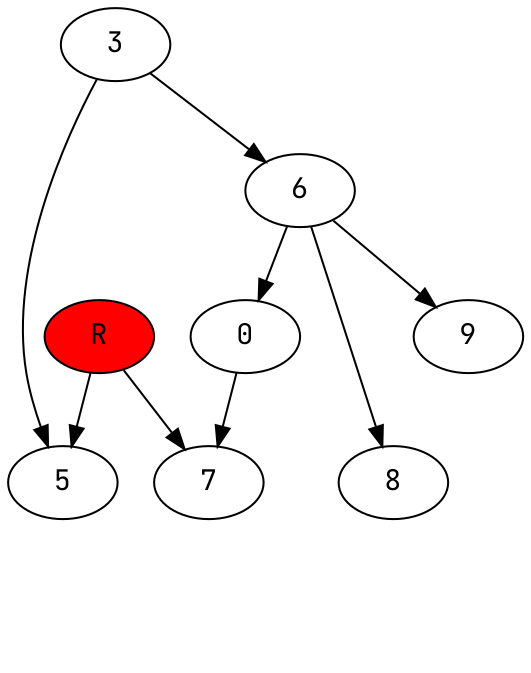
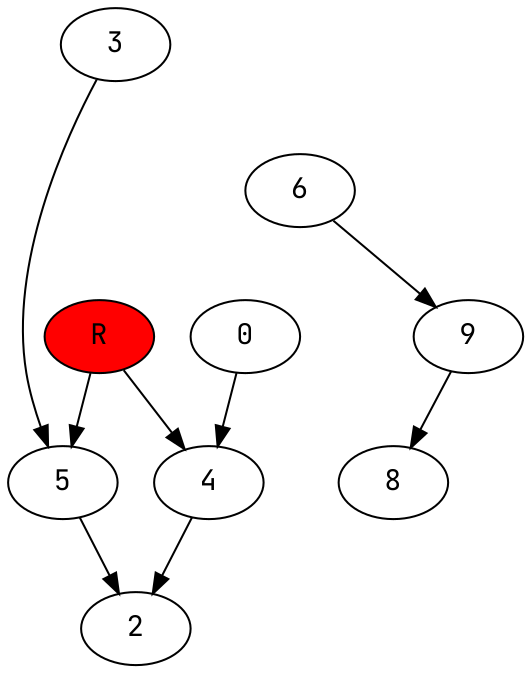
edge "3" -> "6": removed
edge "6" -> "0": removed
edge "6" -> "8": now "9" -> "8"
node "7": label "7" -> "4"
node "2": added
